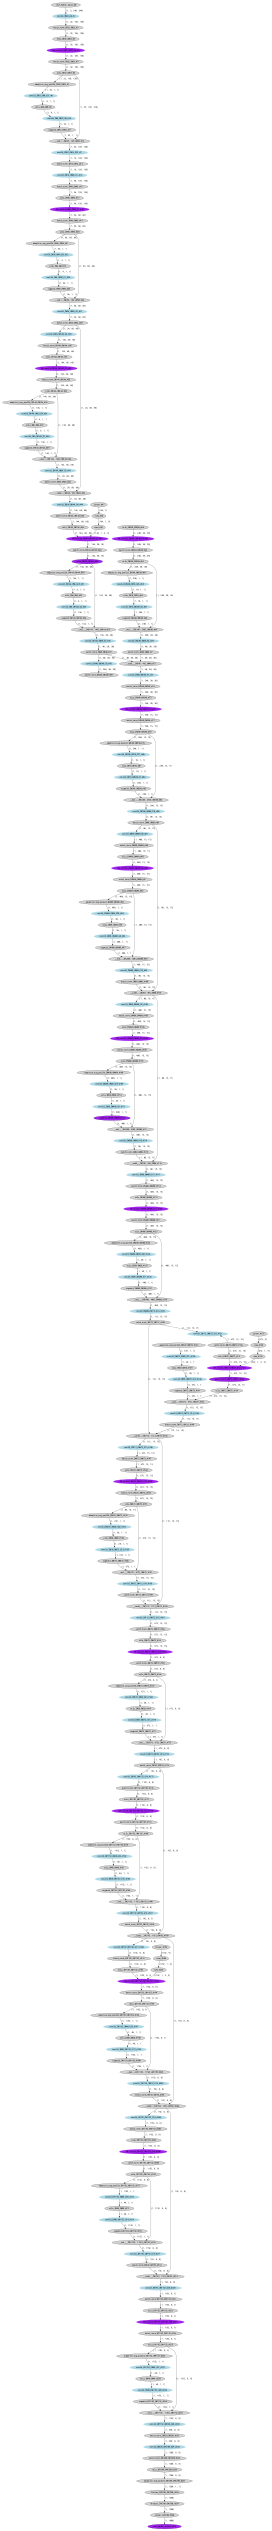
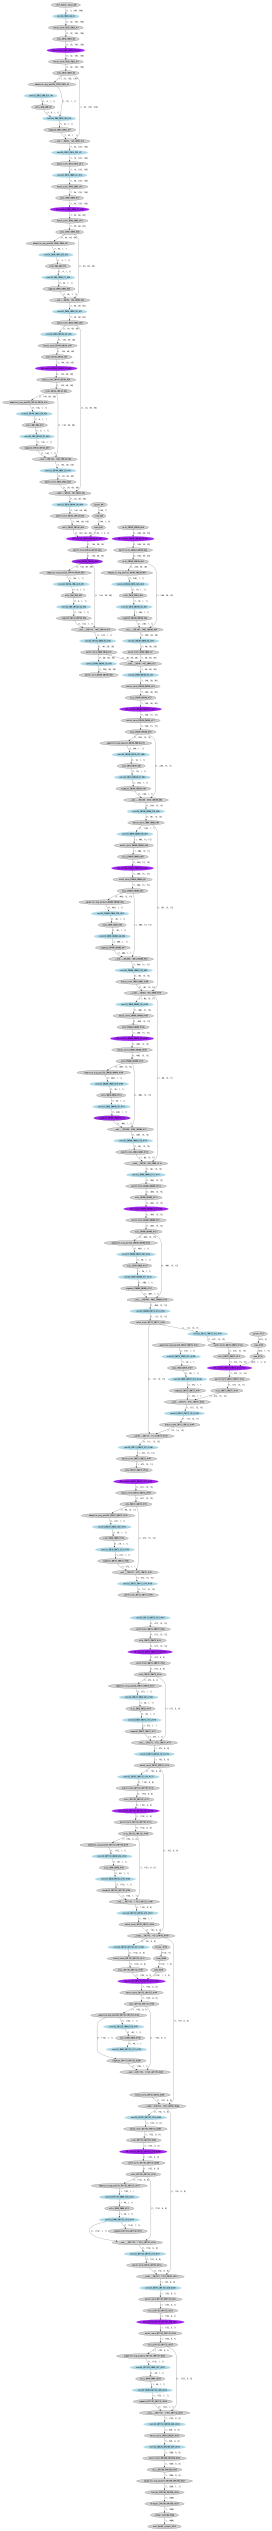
edge "adaptive_avg_pool2d_IW32_OW32_#7" -> "conv2d_IW32_OW8_G21_#8": now "adaptive_avg_pool2d_IW32_OW32_#7" -> "conv2d_IW8_OW32_G0_#10"
edge "__mul___IW[144, 144]_OW144_#55" -> "conv2d_IW144_OW40_G6_#56": label "(1, 144, 30, 30)" -> "(1, 144, 1, 1)"
edge "batch_norm_IW80_OW80_#86" -> "conv2d_IW80_OW480_G8_#87": label "(1, 80, 15, 15)" -> "(1, 1152, 1, 1)"
edge "batch_norm_IW672_OW672_#132" -> "conv2d_IW112_OW672_G12_#131": reversed
node "batch_norm_IW672_OW672_#135": fillcolor purple -> lightgrey
edge "silu_IW672_OW672_#148" -> "DW_conv2d_IW672_OW672_G13_#149": removed, label "(1, 672, 15, 15)"
node "__iadd___IW[112, 112]_OW112_#160": removed
edge "conv2d_IW1152_OW192_G19_#187" -> "batch_norm_IW192_OW192_#188": label "(1, 192, 8, 8)" -> "(1, 480, 1, 1)"
edge "conv2d_IW48_OW1152_G17_#199" -> "sigmoid_IW1152_OW1152_#200": now "adaptive_avg_pool2d_IW1152_OW1152_#196" -> "sigmoid_IW1152_OW1152_#200"
node "conv2d_IW1152_OW192_G19_#202": removed
edge "sigmoid_IW1152_OW1152_#215" -> "__mul___IW[1152, 1152]_OW1152_#216": now "conv2d_IW48_OW1152_G18_#214" -> "__mul___IW[1152, 1152]_OW1152_#216"
node "nncf_model_output_#241": fillcolor purple -> lightgrey
